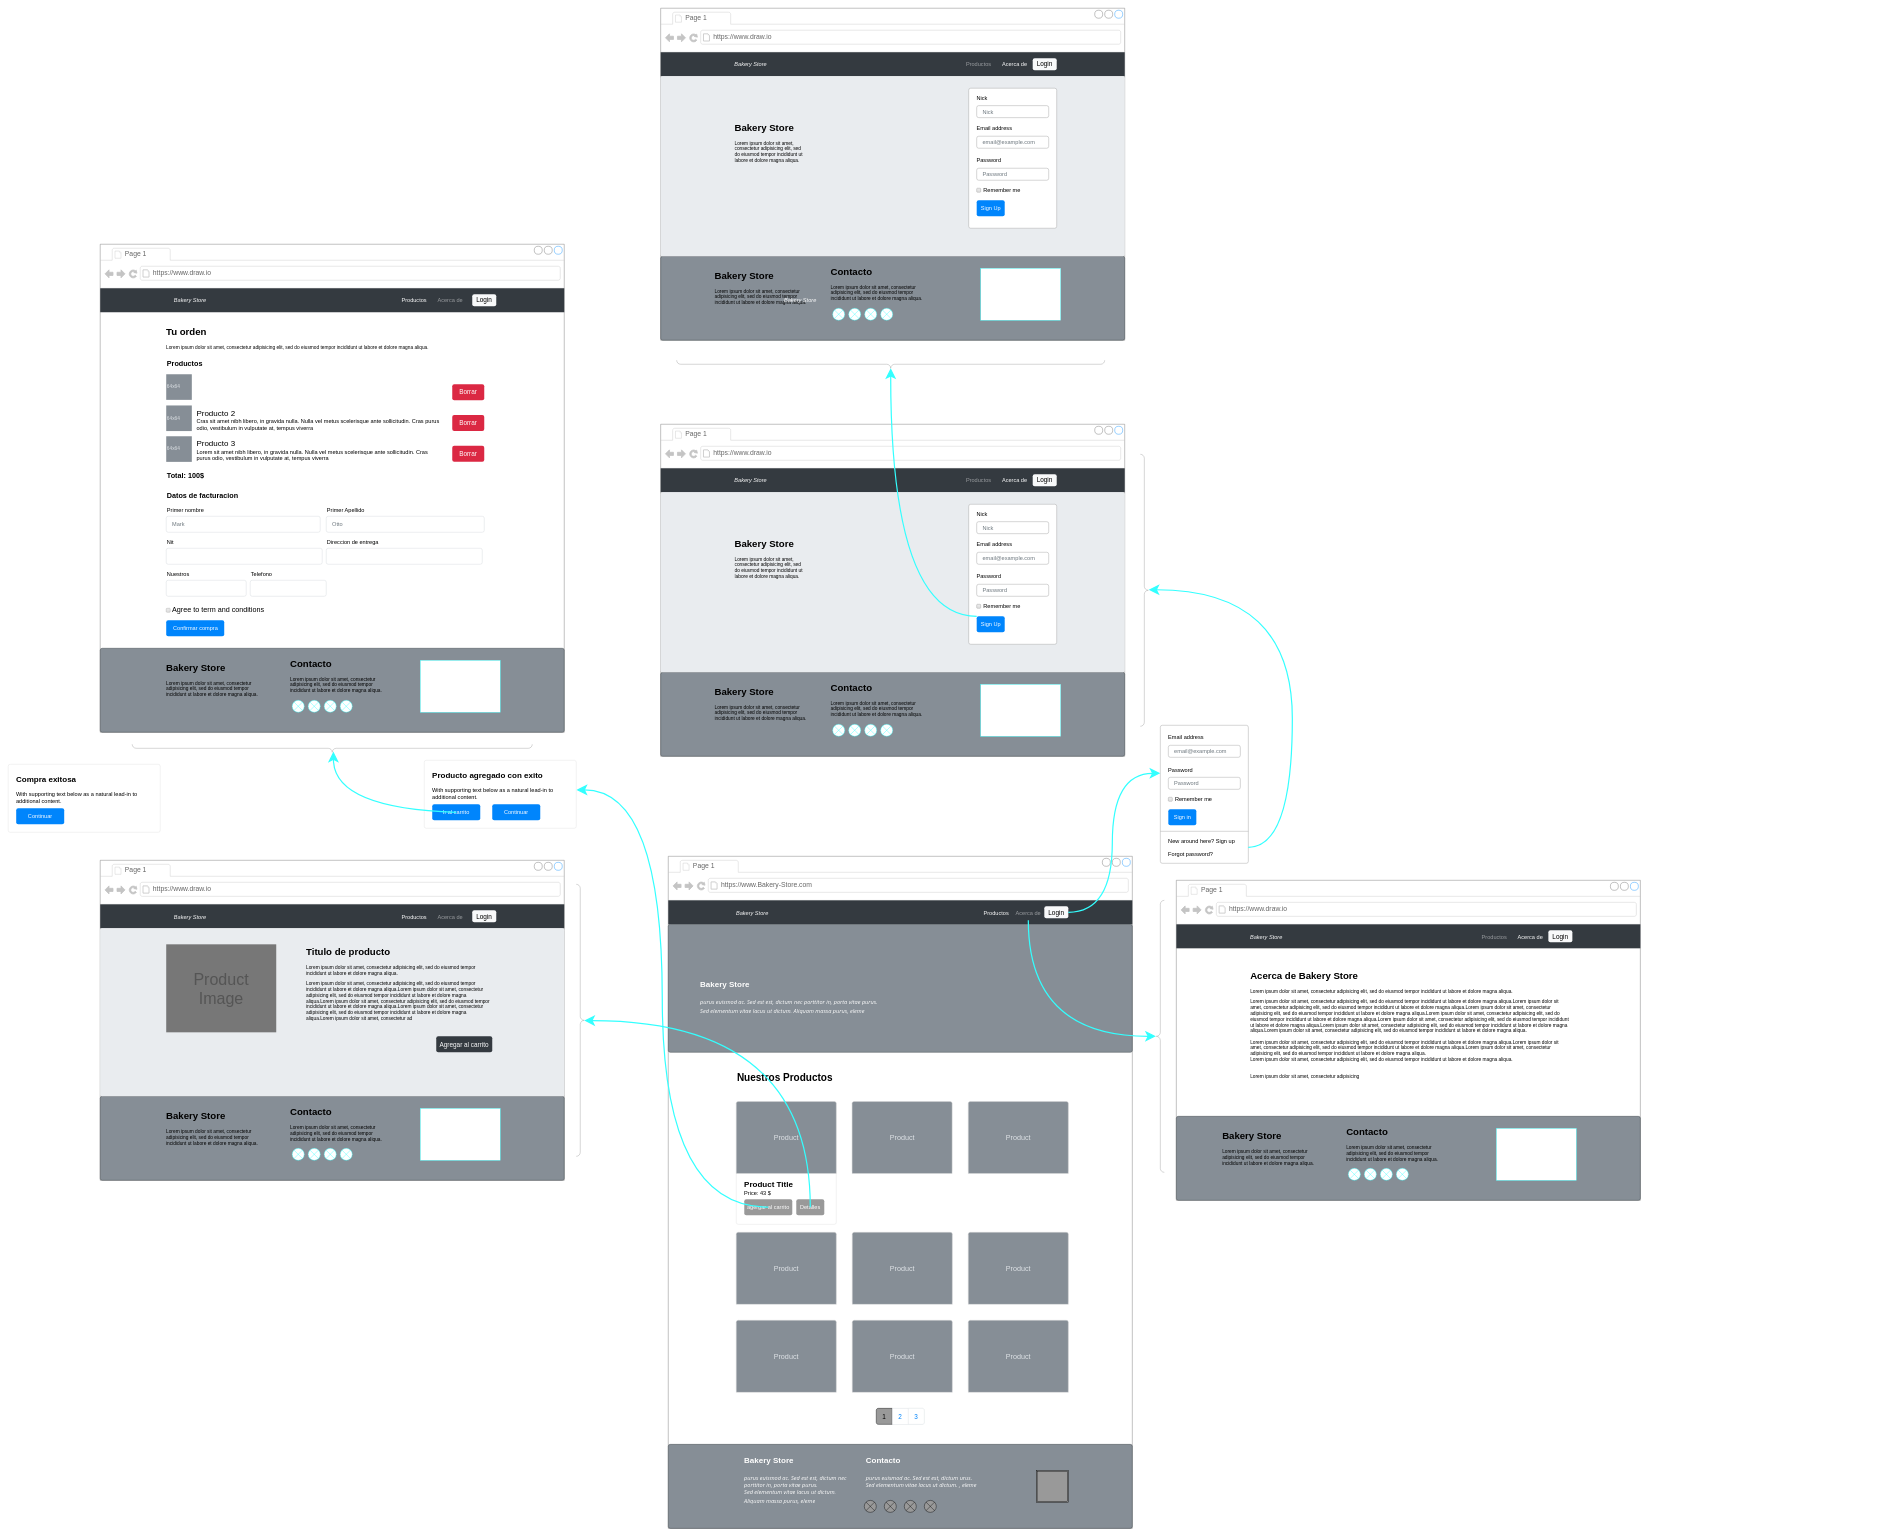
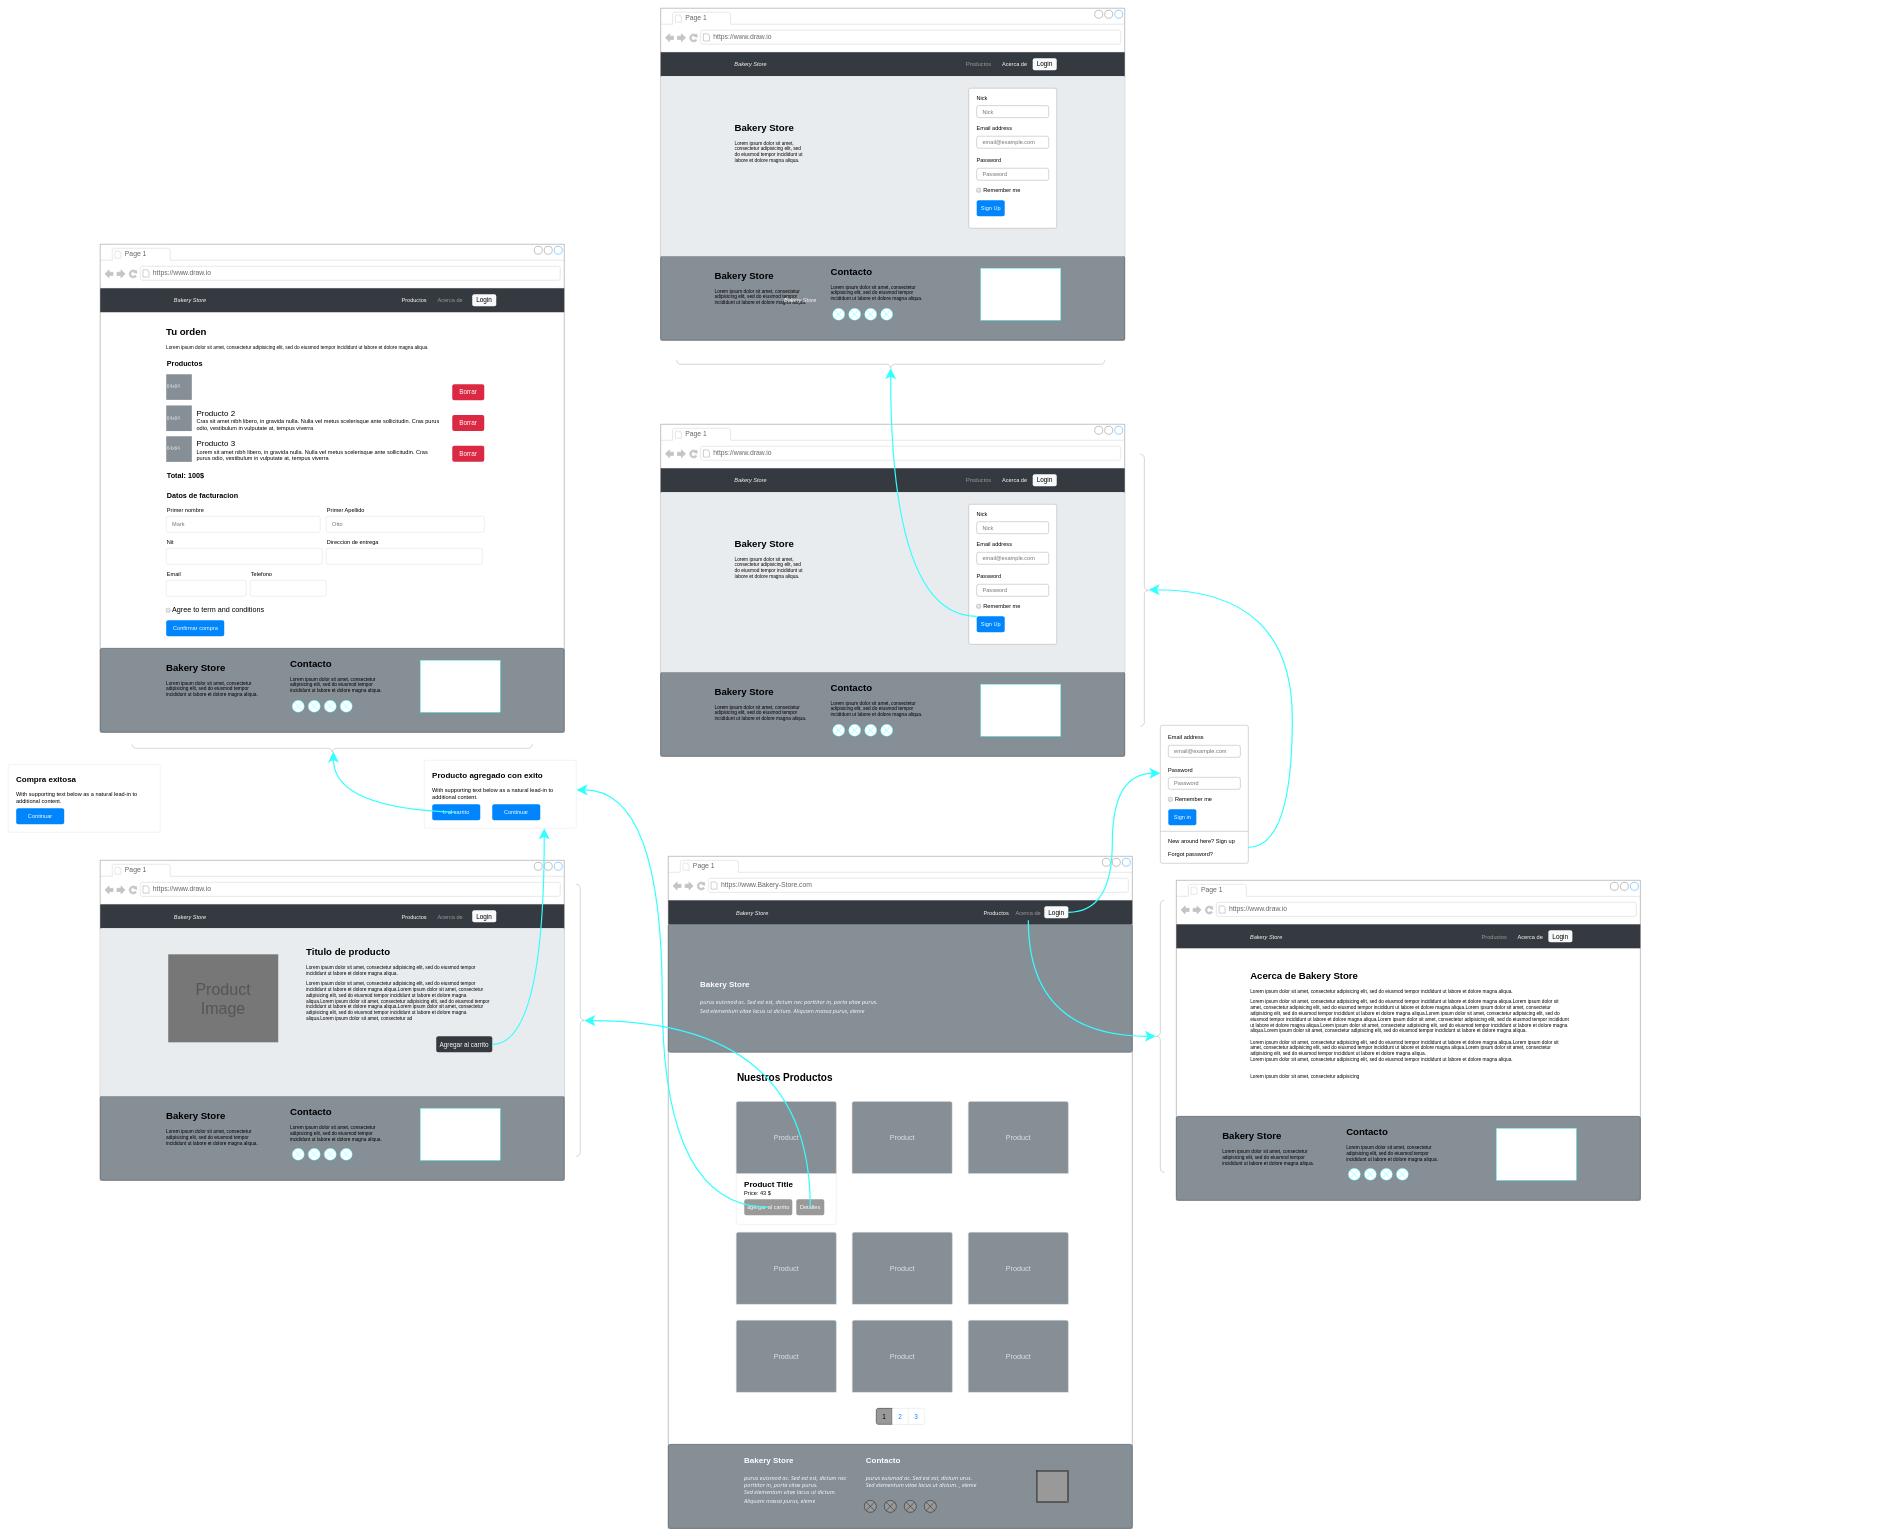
node "Nuestros": label "Nuestros" -> "Email"
edge "Agregar al carrito" -> "Producto agregado con exitoWith supporting text below as a natural lead-in to additional content.": added
node "Product Image": moved (221, 988) -> (223, 998)
